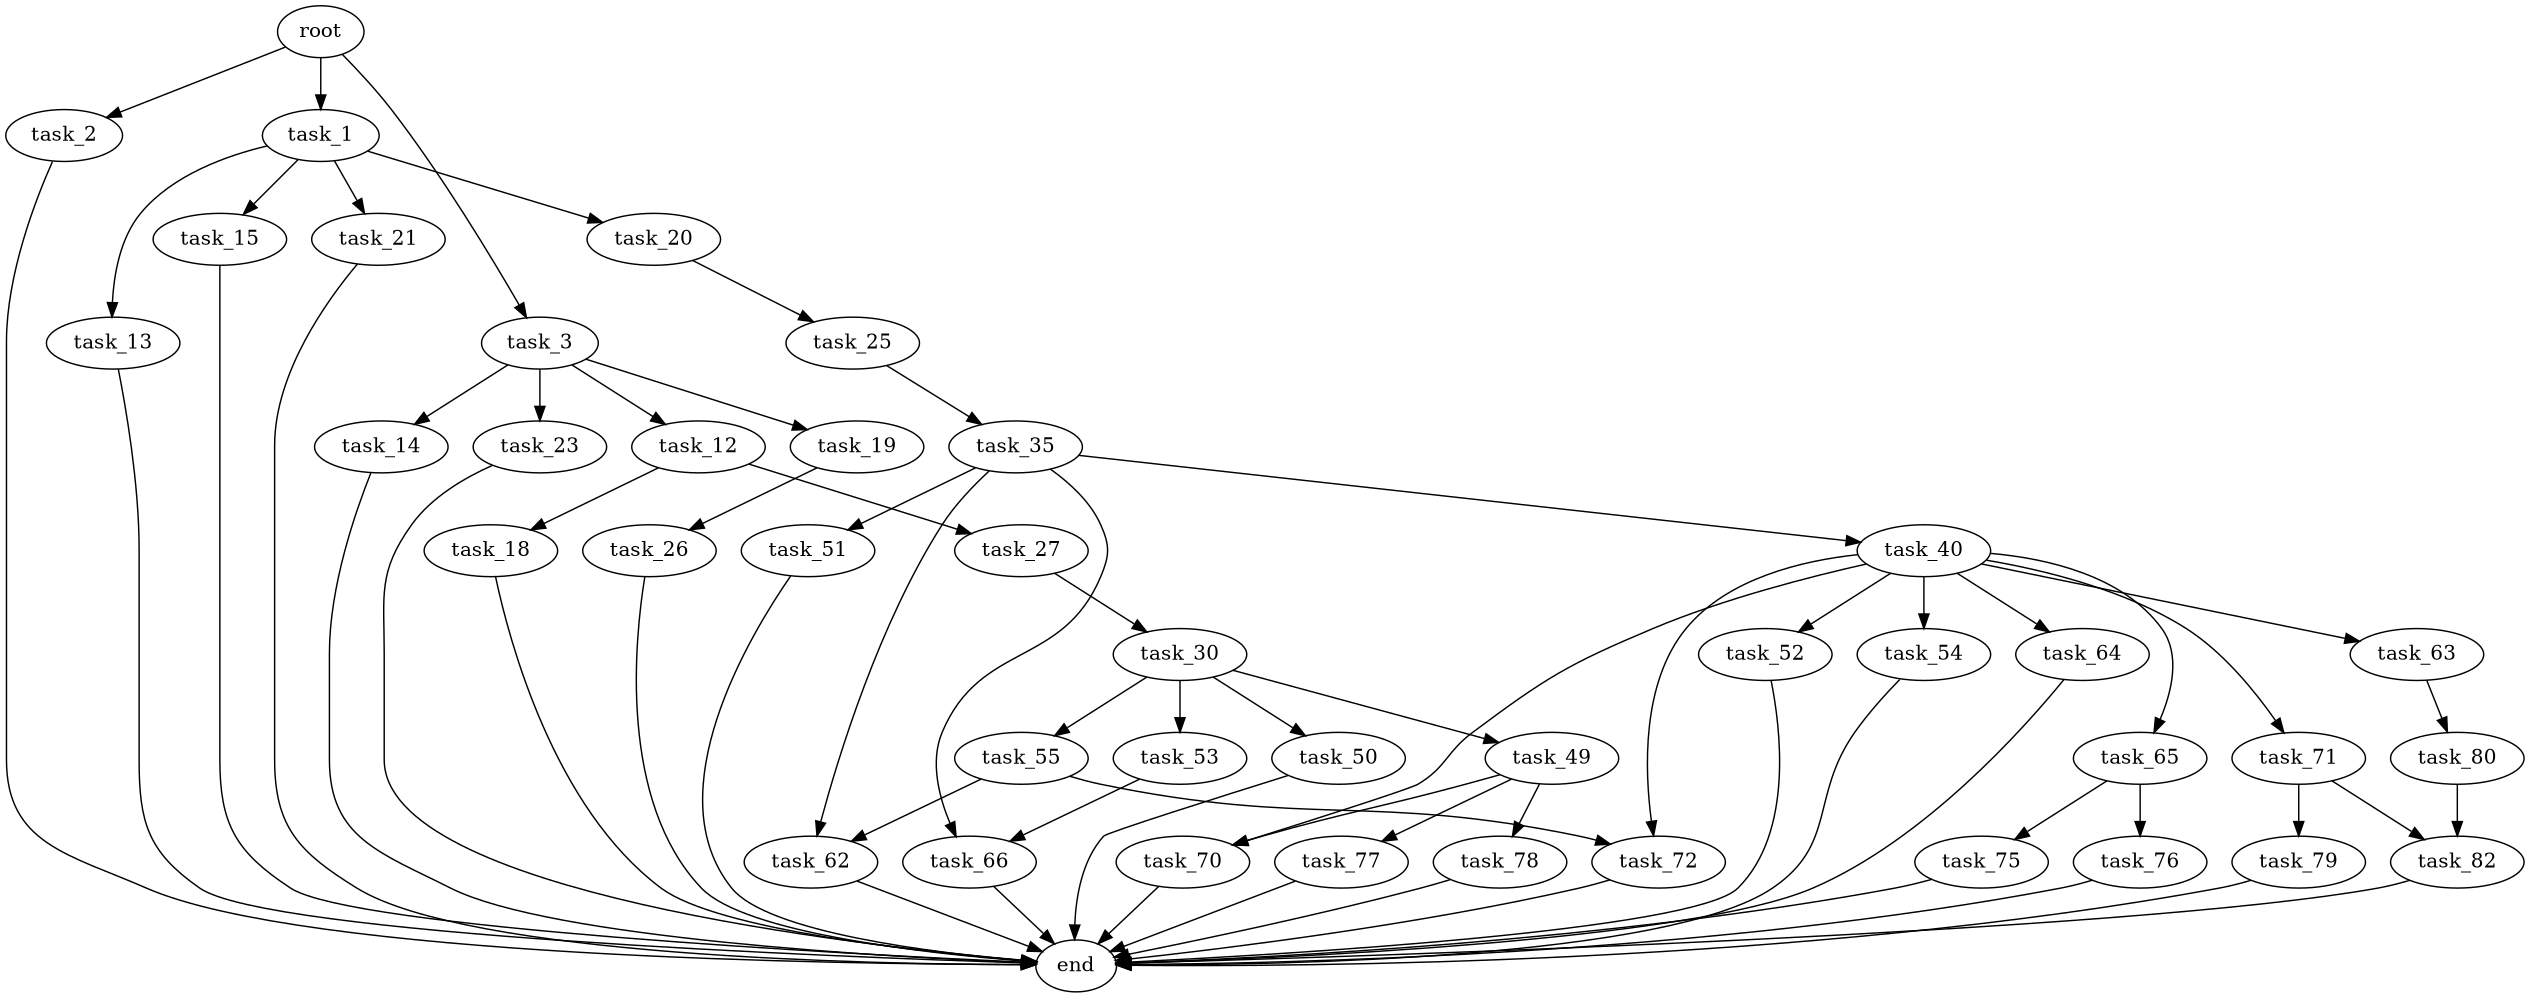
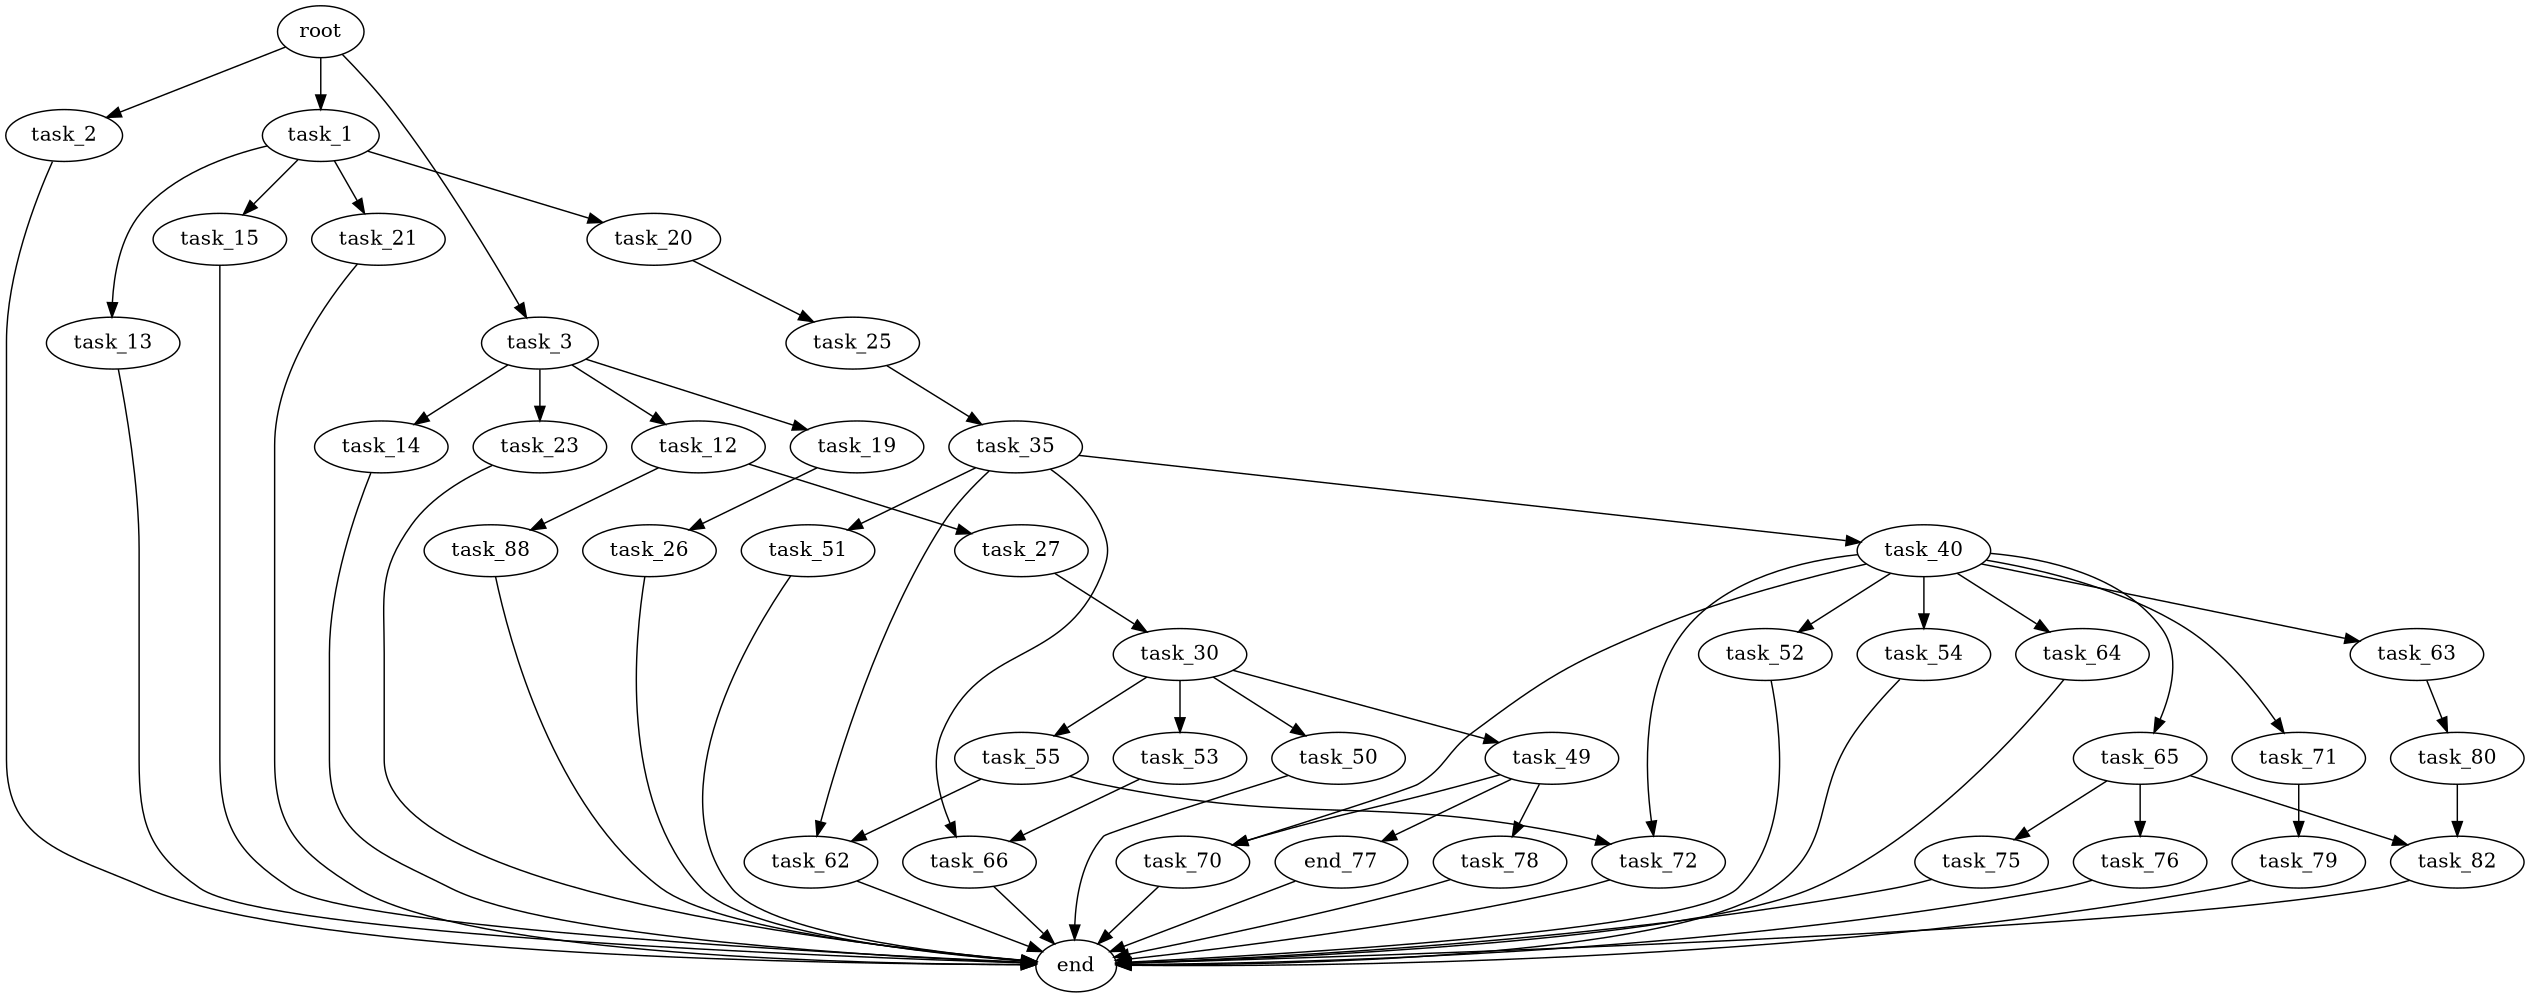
node "task_18": label "task_18" -> "task_88"
edge "task_71" -> "task_82": now "task_65" -> "task_82"
node "task_77": label "task_77" -> "end_77"
